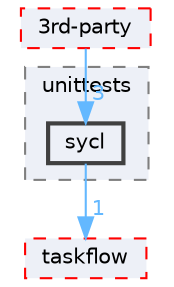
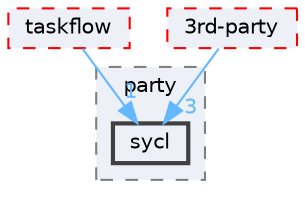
cluster "unittests": label "unittests" -> "party"
edge "sycl" -> "taskflow": reversed
